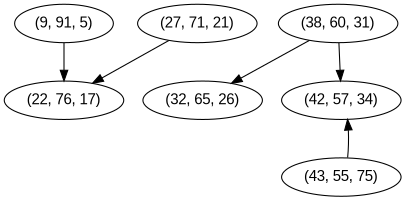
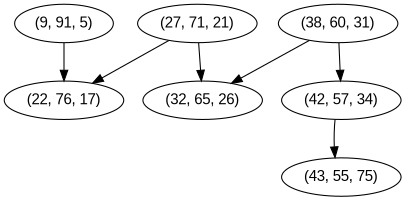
edge "(27, 71, 21)" -> "(32, 65, 26)": added
edge "(43, 55, 75)" -> "(42, 57, 34)": reversed
